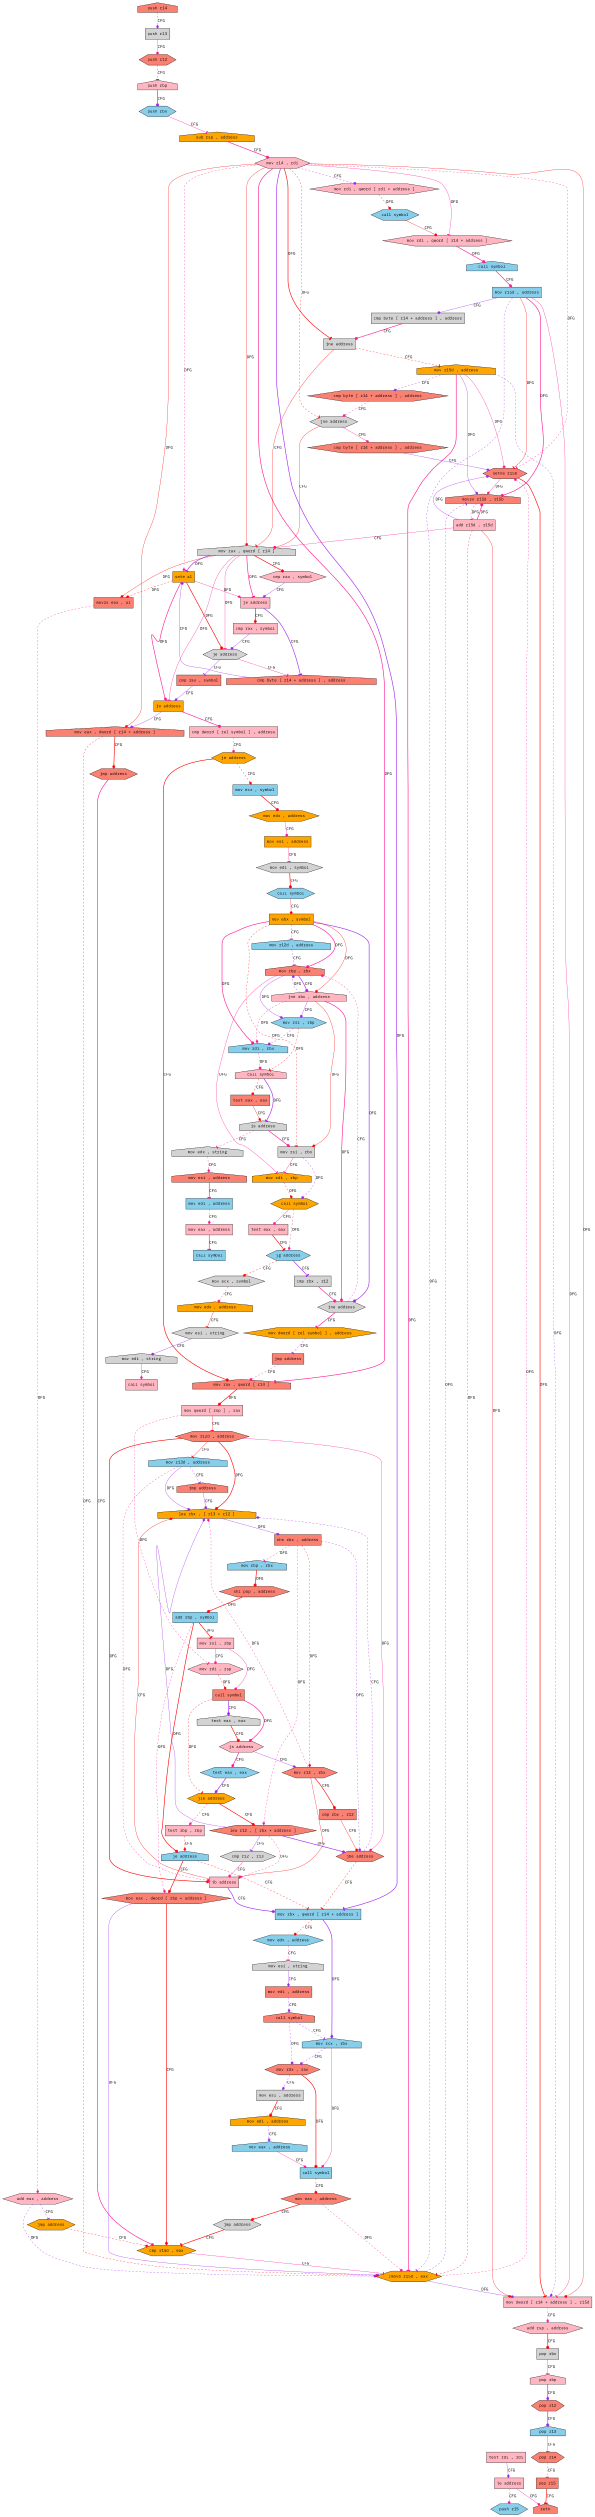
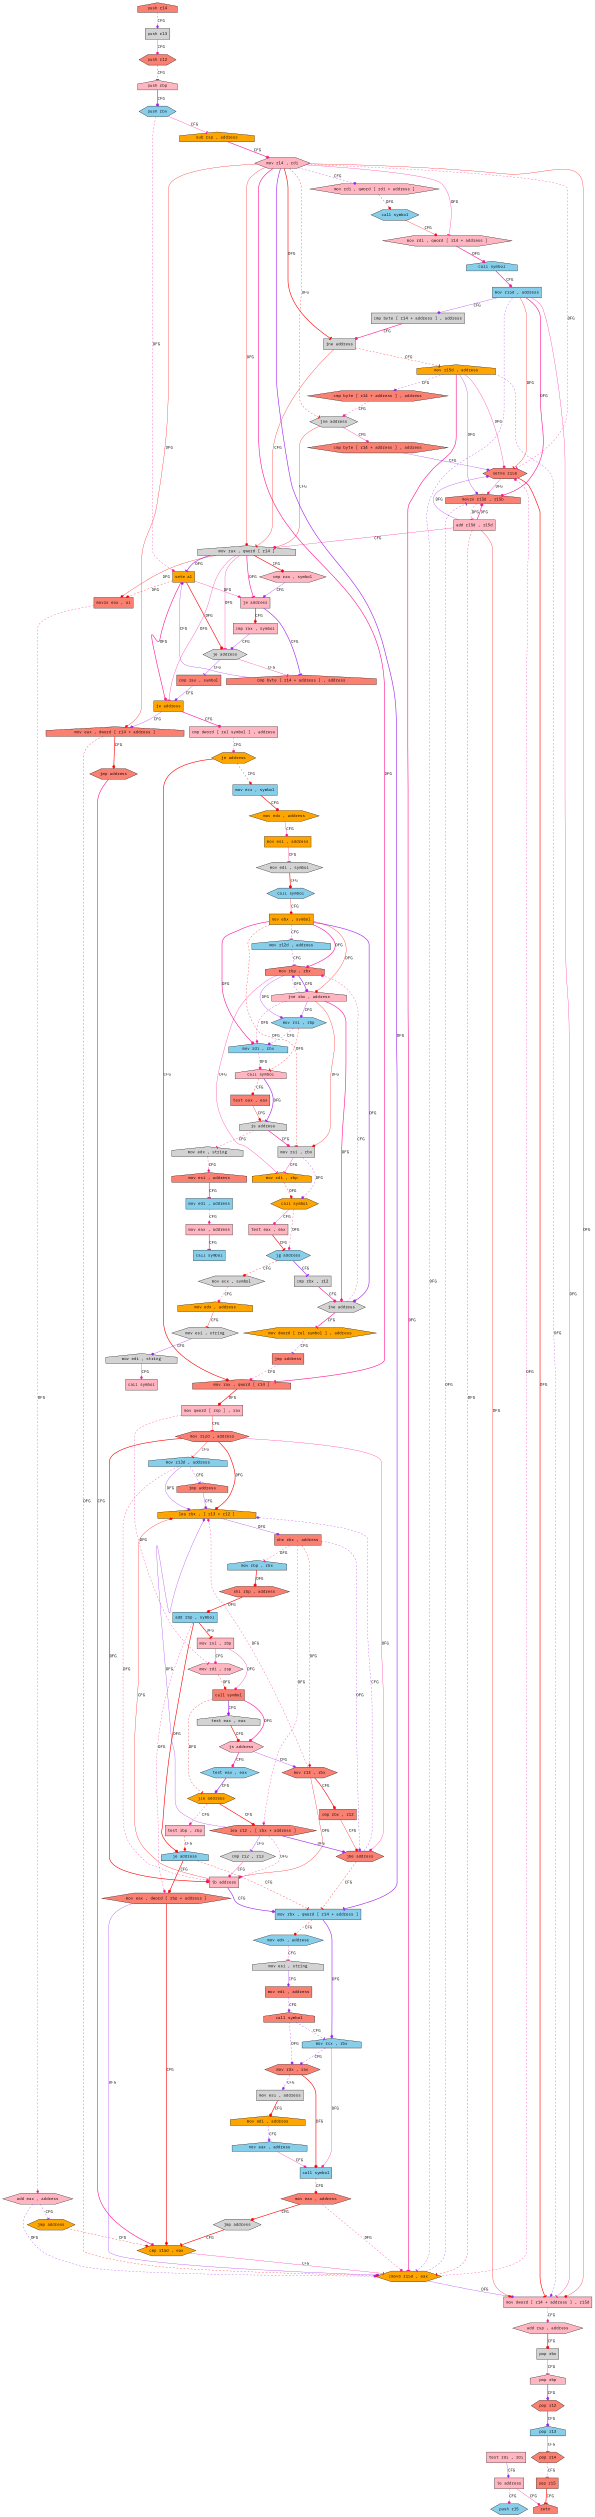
edge "mov r14 , rdi" -> "sete al": now "push rbx" -> "sete al"
node "shl pop , address": label "shl pop , address" -> "shl rbp , address"
edge "mov r13d , address" -> "jb address": arrowhead dot -> diamond
